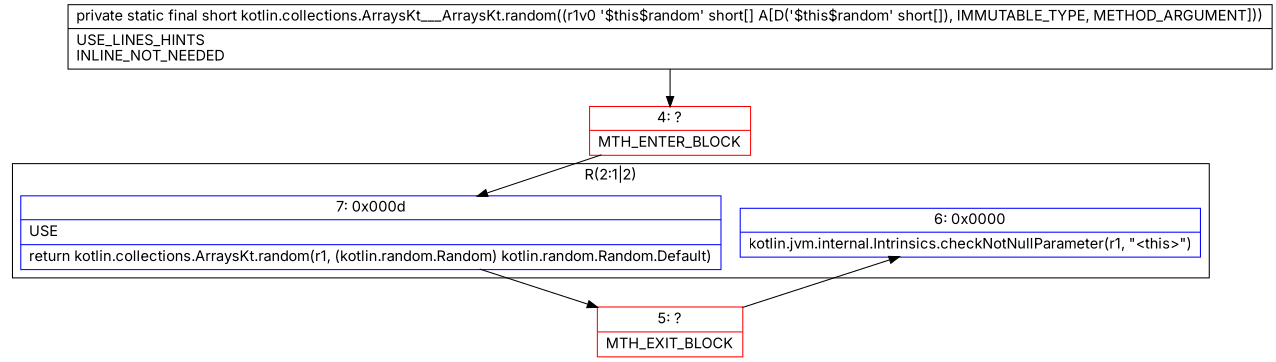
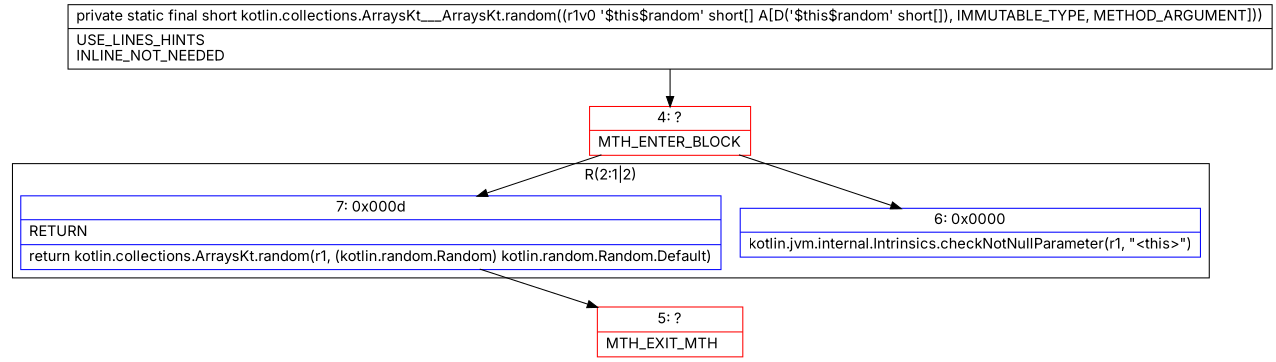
node "7: 0x000d": text "USE" -> "RETURN"
edge "5: ?" -> "6: 0x0000": now "4: ?" -> "6: 0x0000"
node "5: ?": text "MTH_EXIT_BLOCK" -> "MTH_EXIT_MTH"
